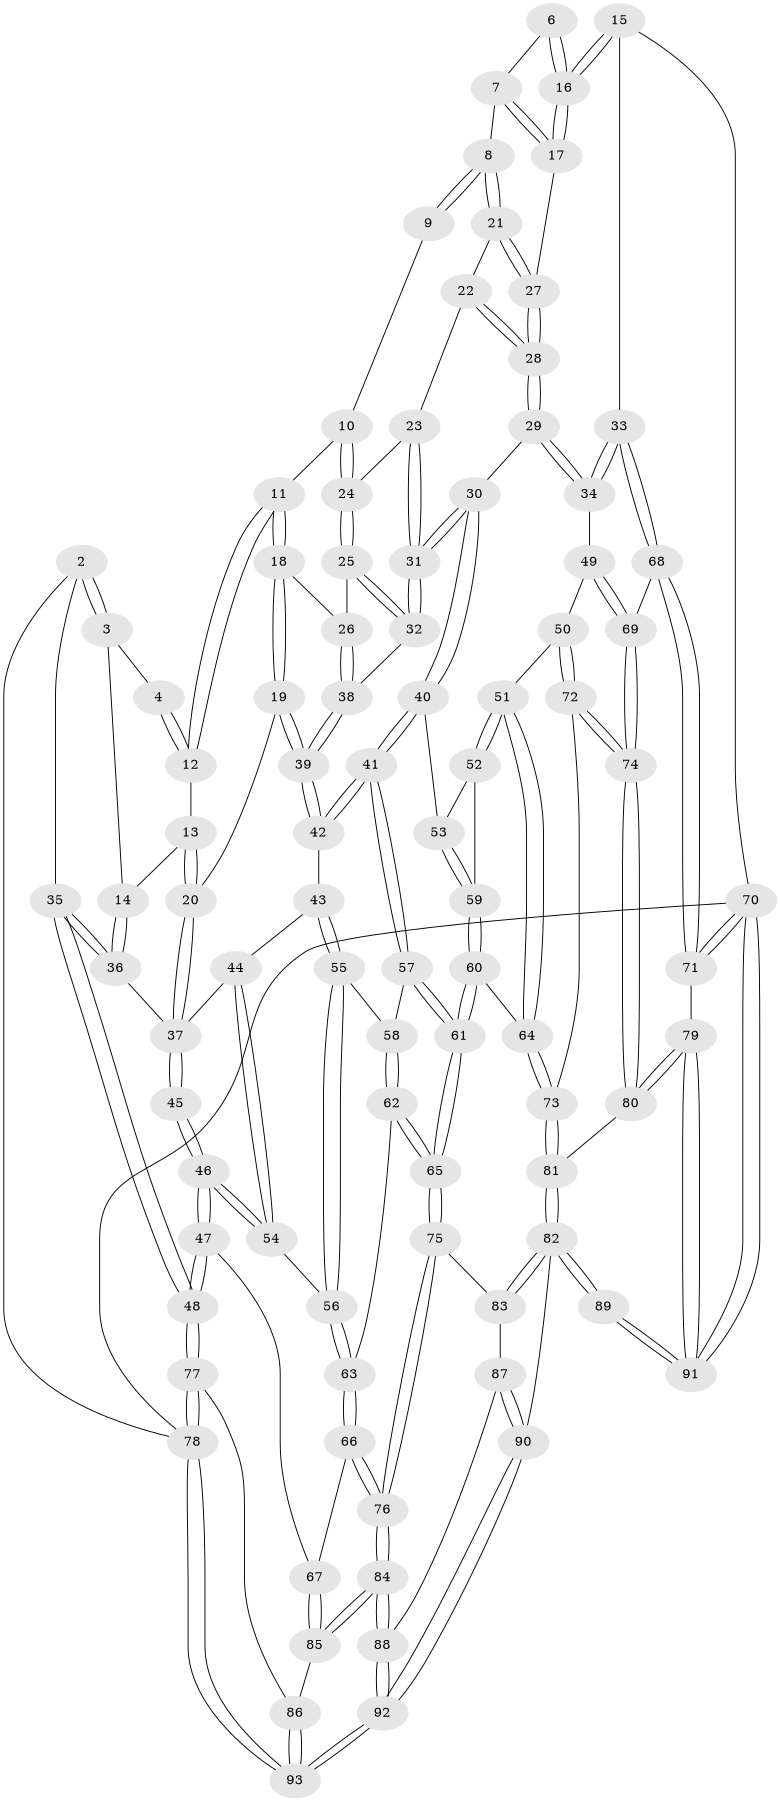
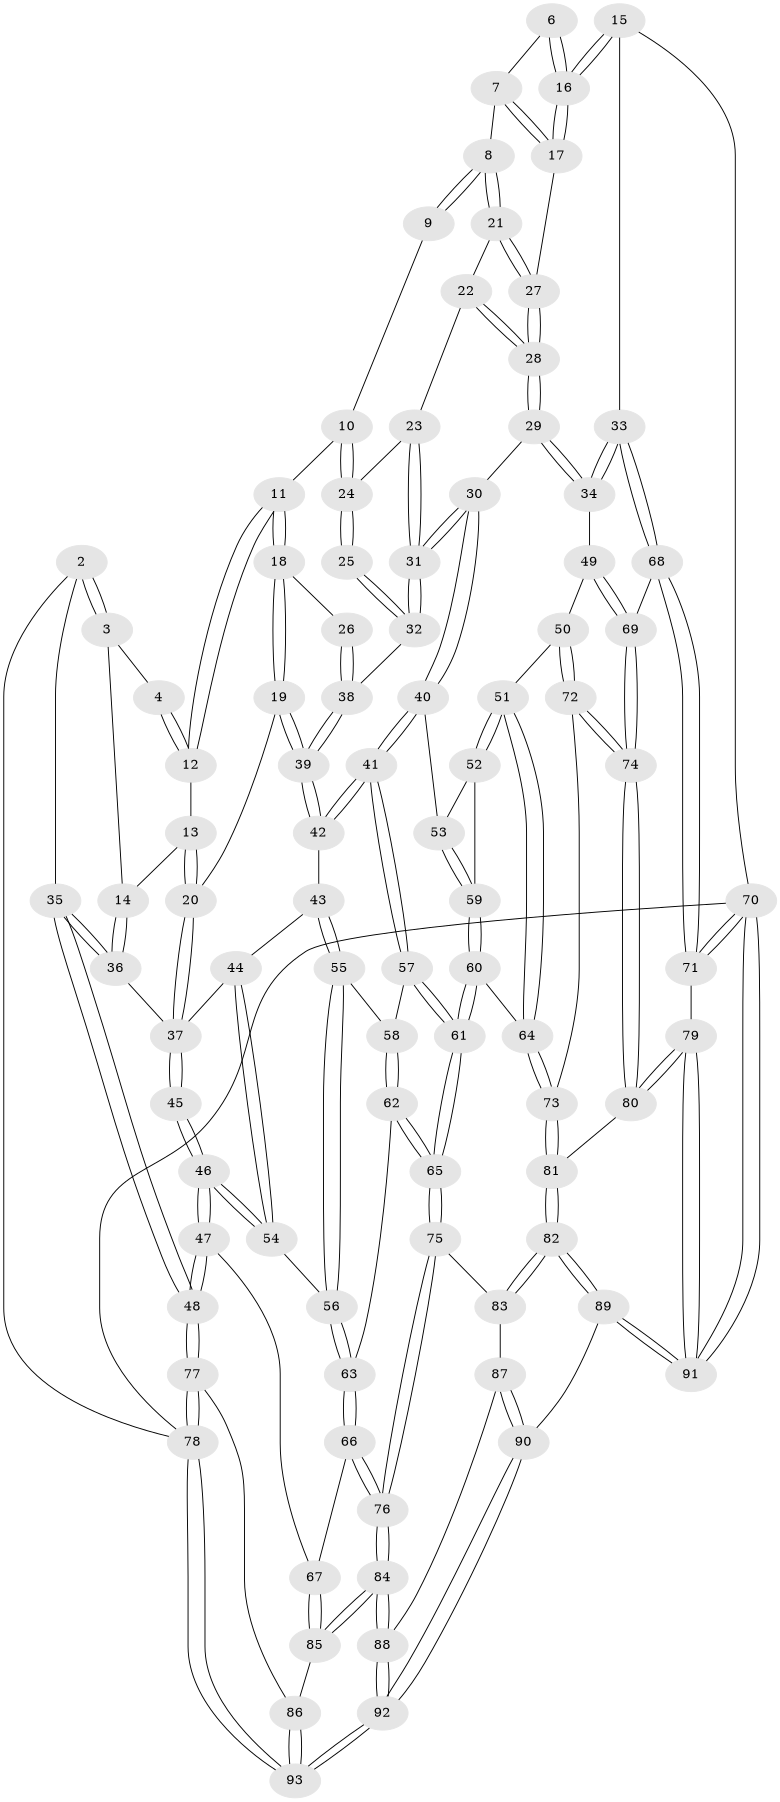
edge "25" -- "26": removed
edge "82" -- "90": now "89" -- "90"
